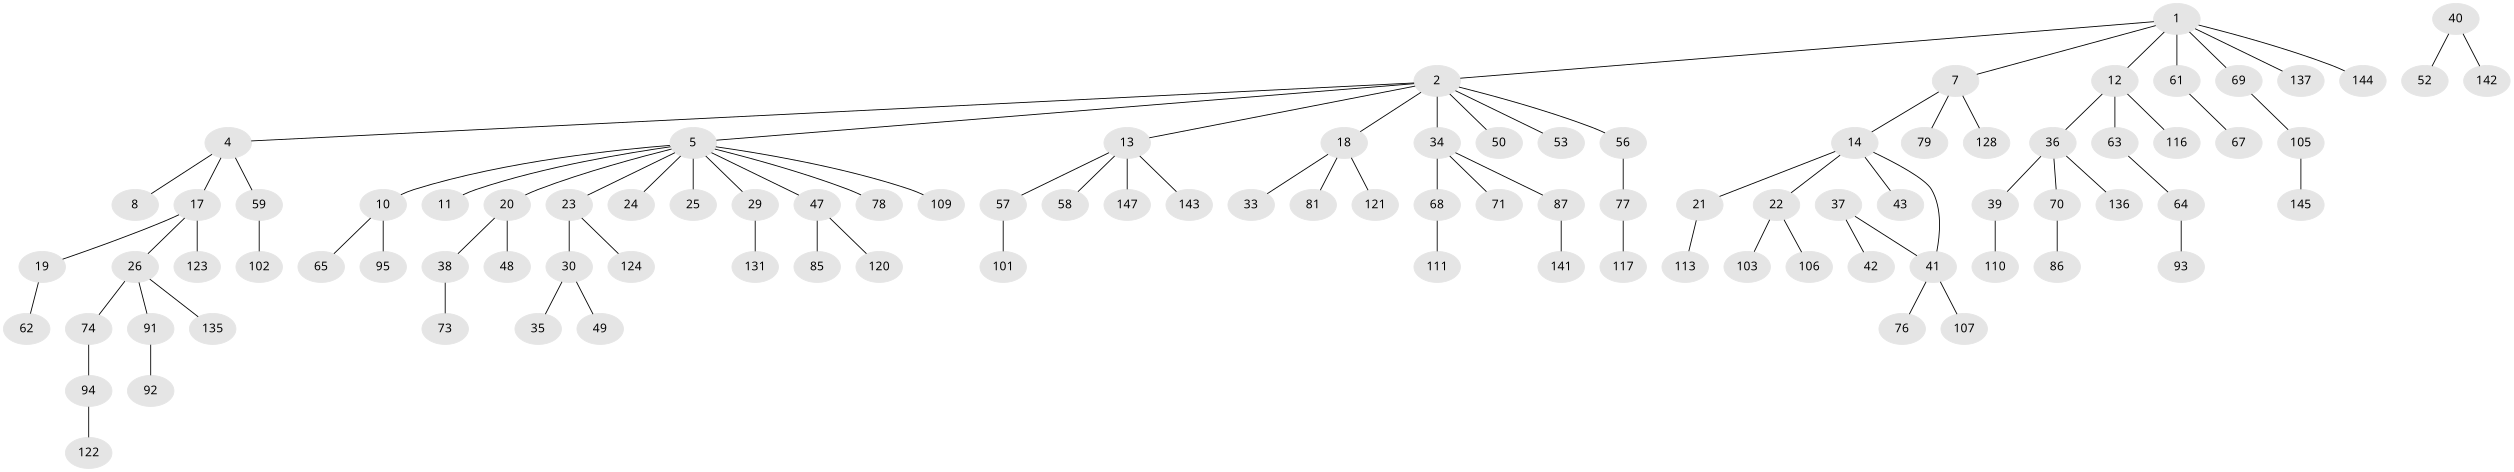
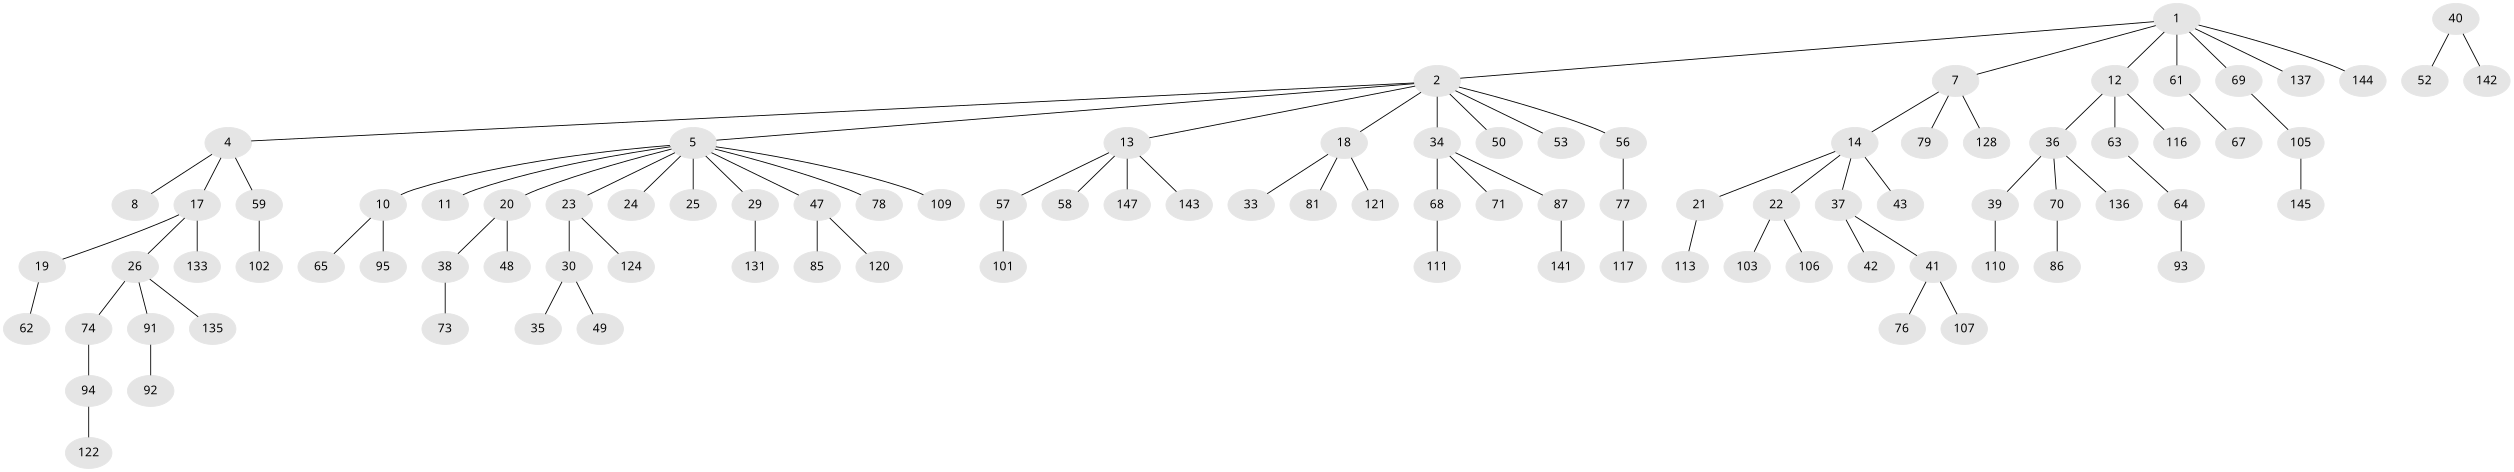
edge "14" -- "41": now "14" -- "37"
node "123": label "123" -> "133"
